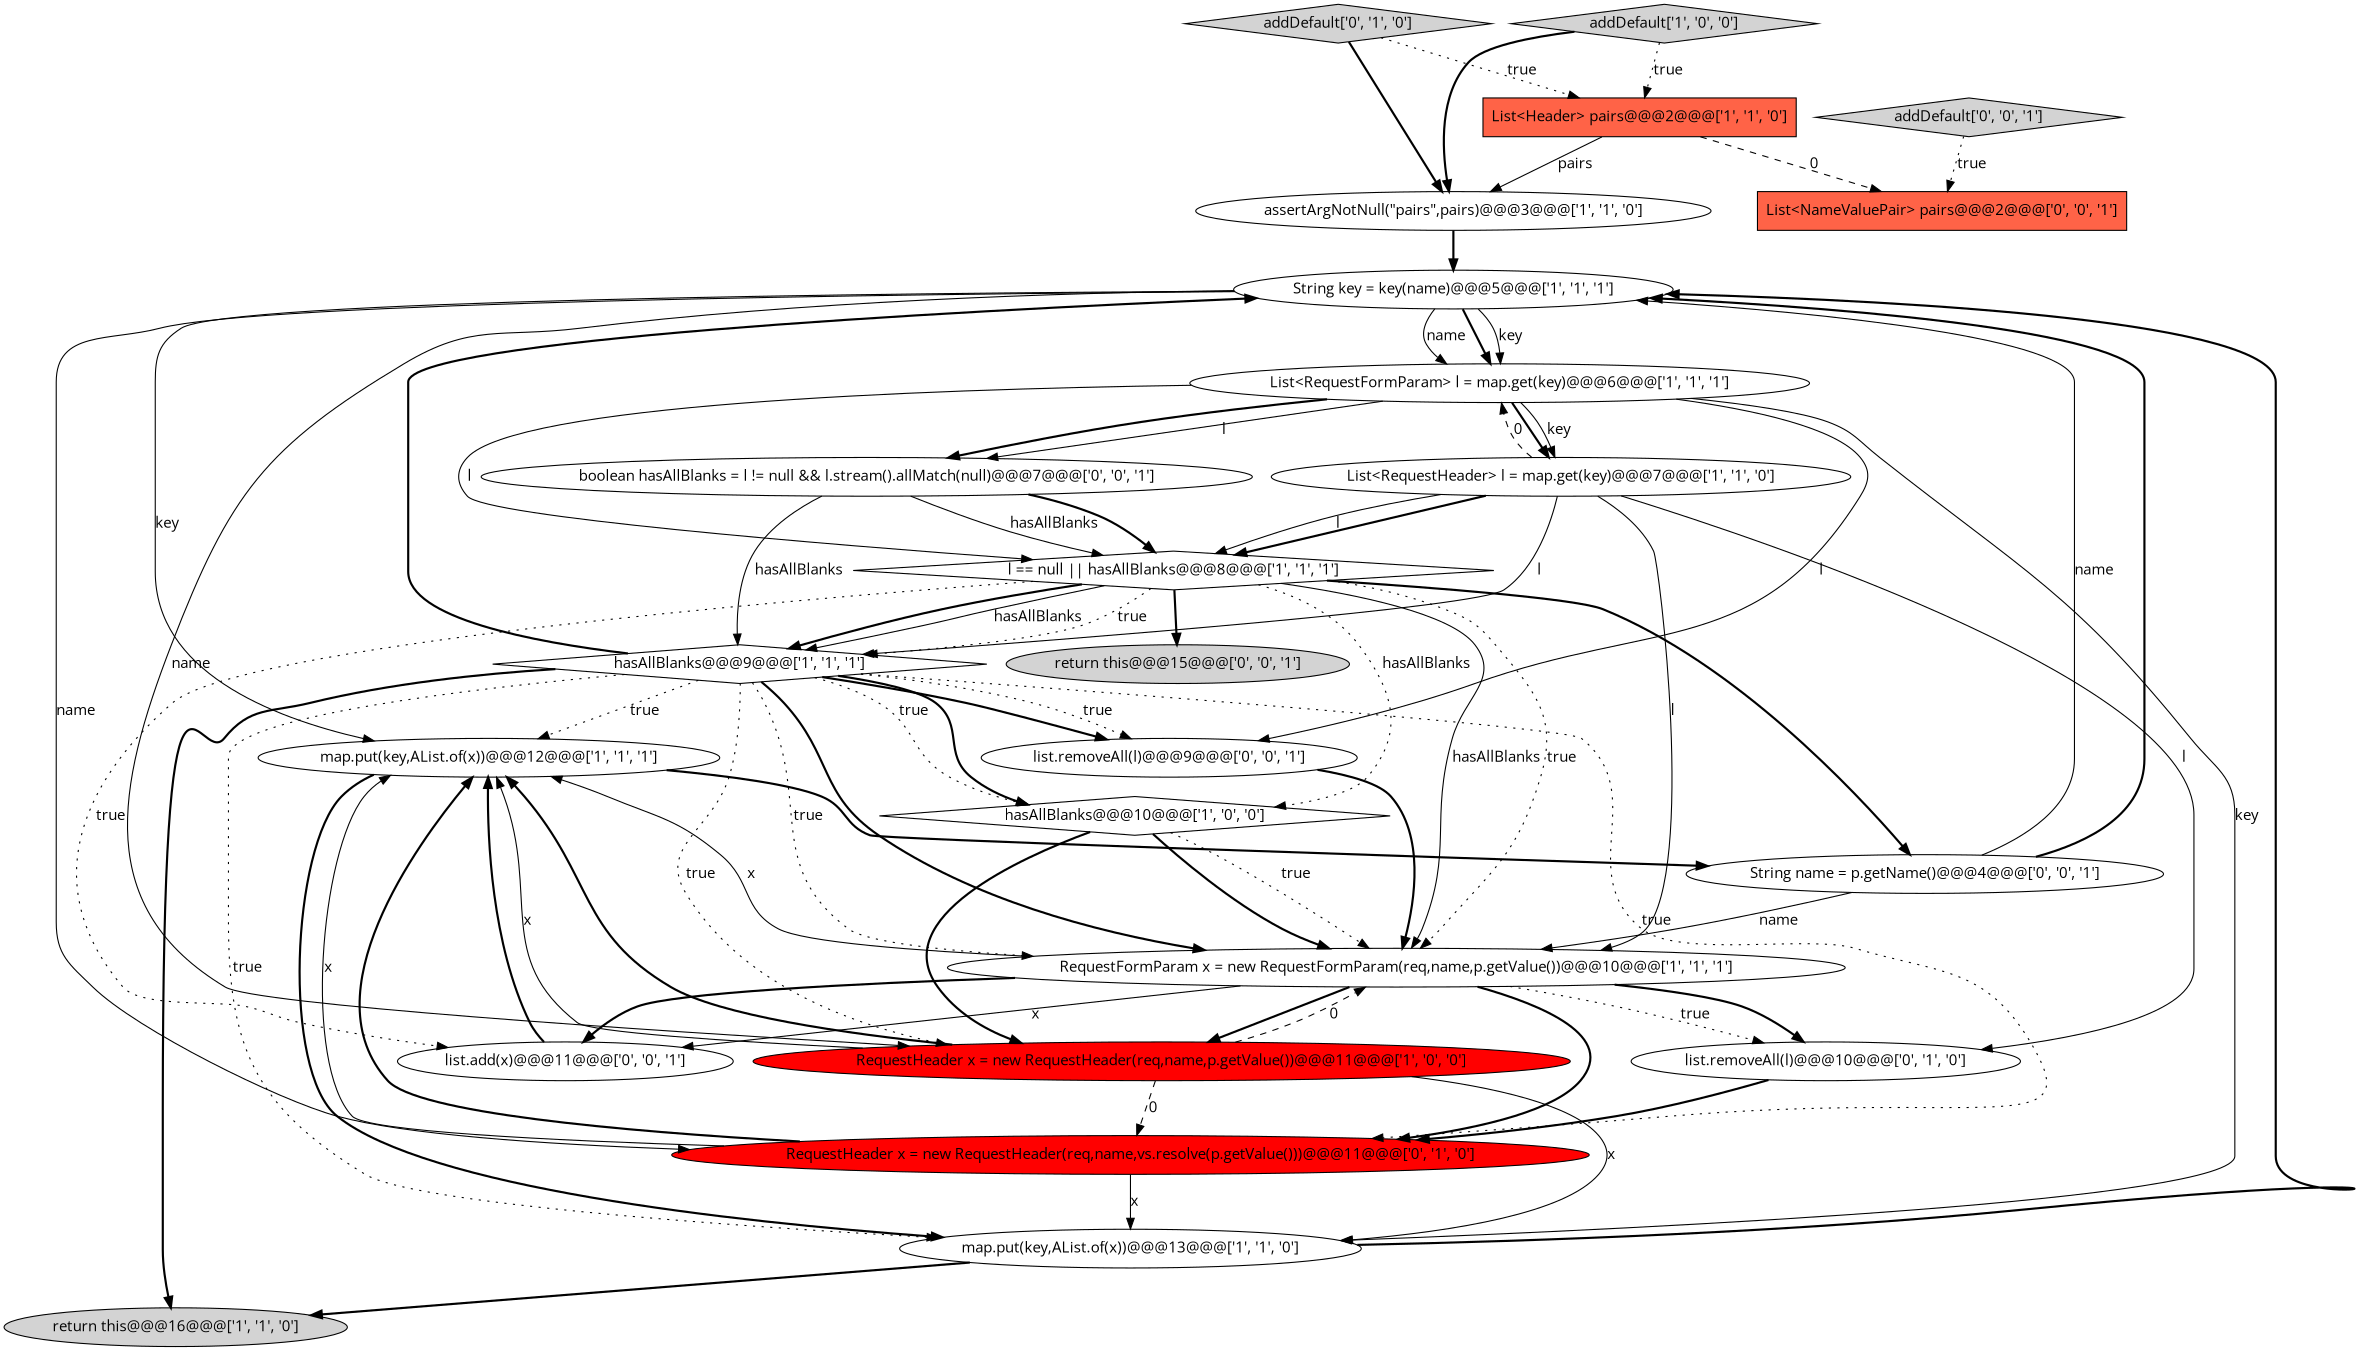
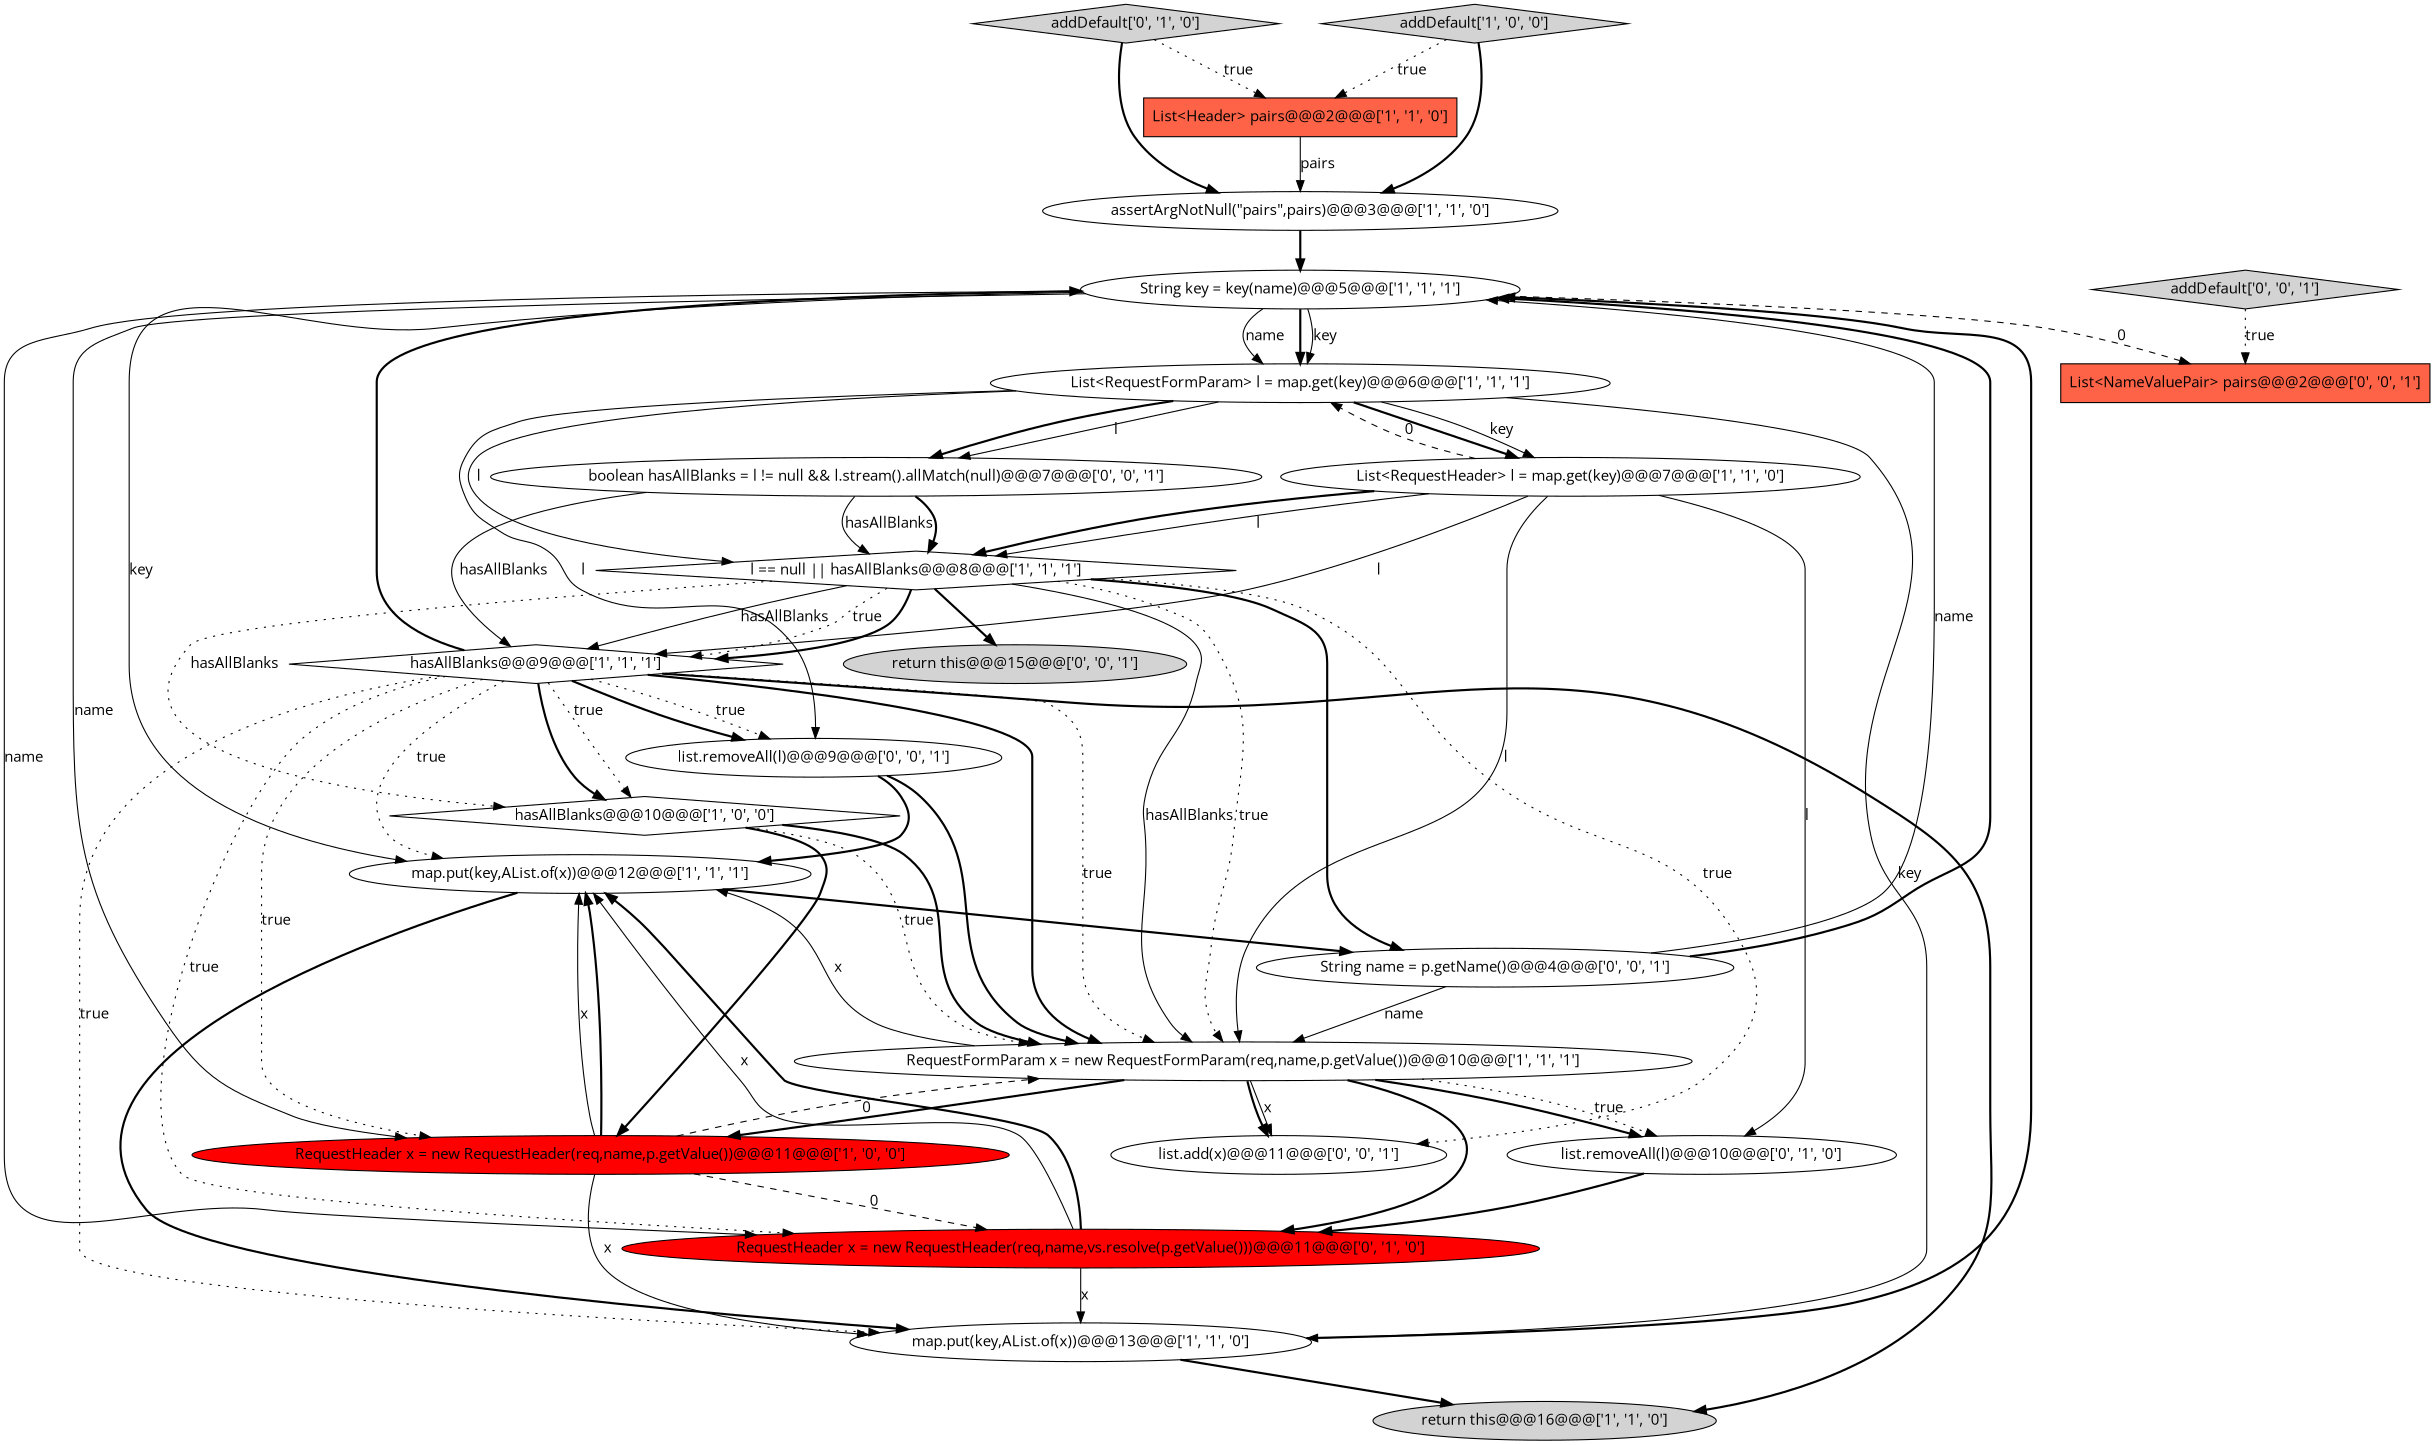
edge "List<Header> pairs@@@2@@@['1', '1', '0']" -> "List<NameValuePair> pairs@@@2@@@['0', '0', '1']": now "String key = key(name)@@@5@@@['1', '1', '1']" -> "List<NameValuePair> pairs@@@2@@@['0', '0', '1']"
edge "list.add(x)@@@11@@@['0', '0', '1']" -> "map.put(key,AList.of(x))@@@12@@@['1', '1', '1']": now "list.removeAll(l)@@@9@@@['0', '0', '1']" -> "map.put(key,AList.of(x))@@@12@@@['1', '1', '1']"
